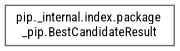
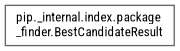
node "pip._internal.index.package _pip.BestCandidateResult": label "pip._internal.index.package _pip.BestCandidateResult" -> "pip._internal.index.package _finder.BestCandidateResult"
